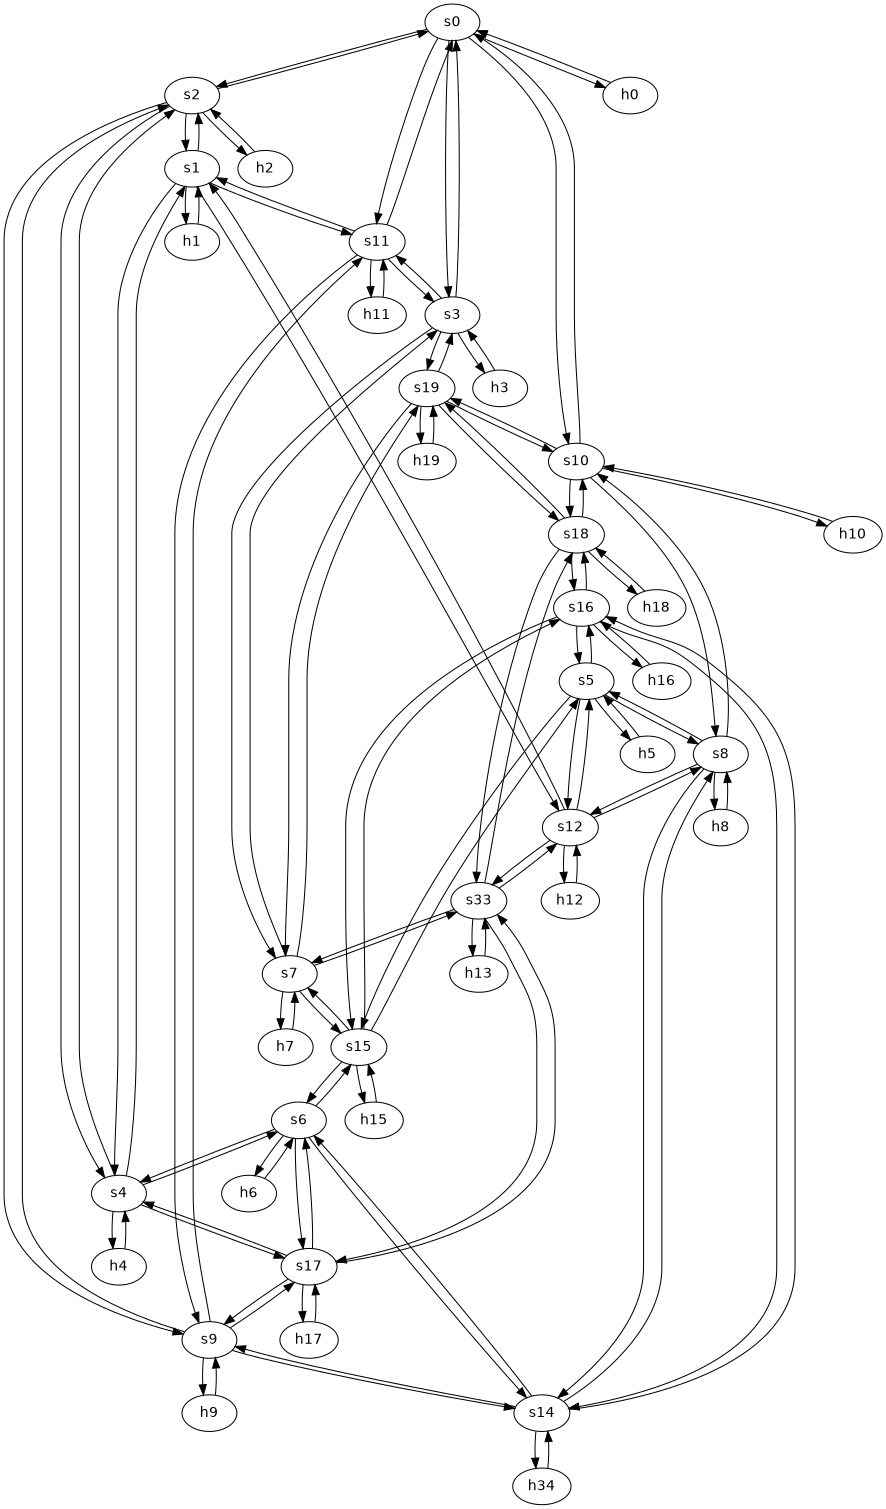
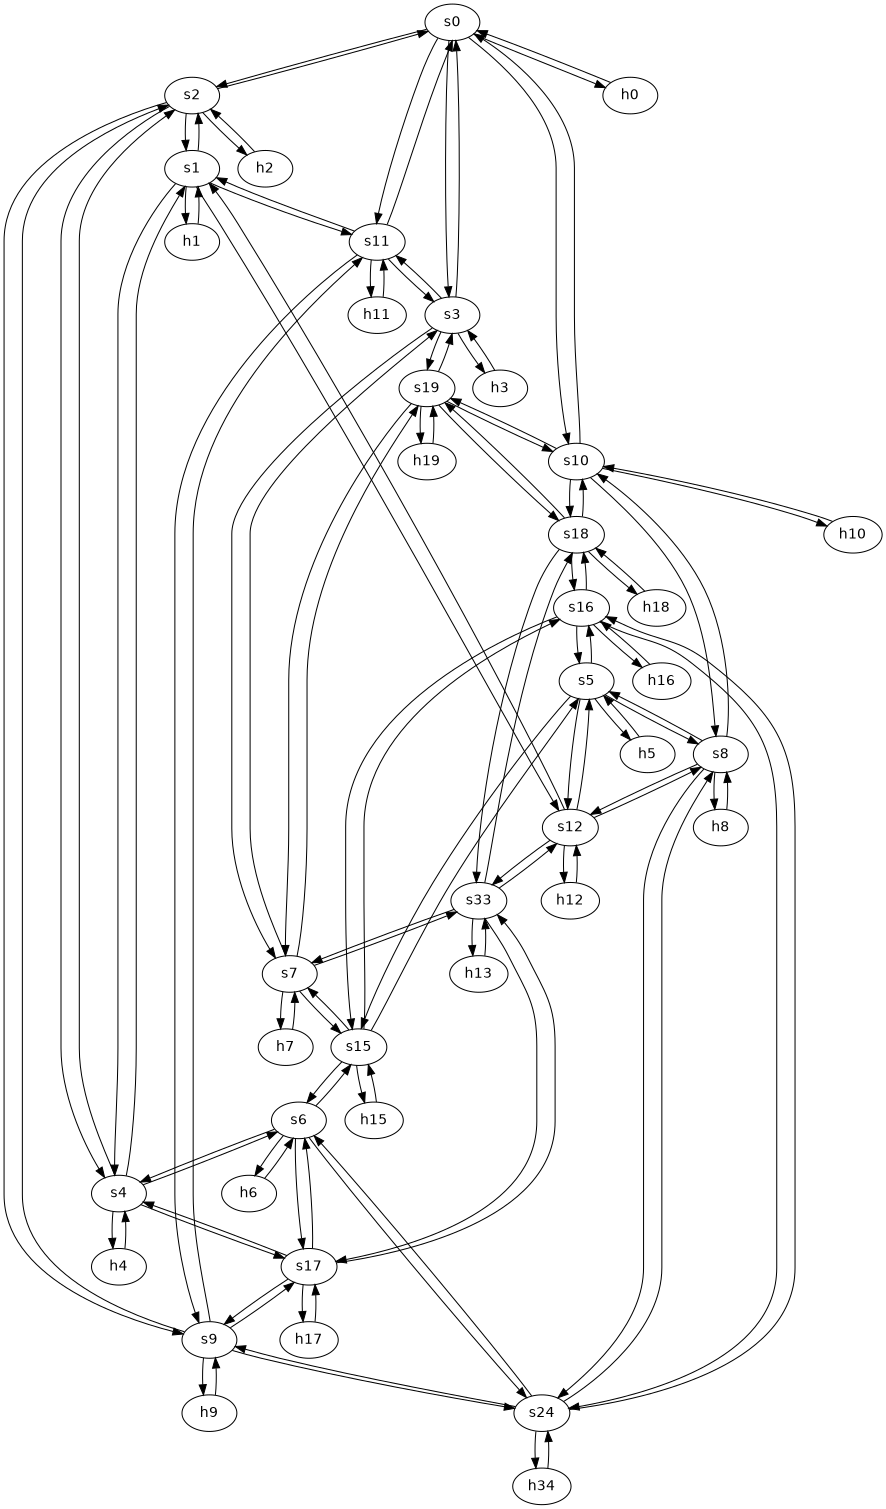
node "s14": label "s14" -> "s24"
